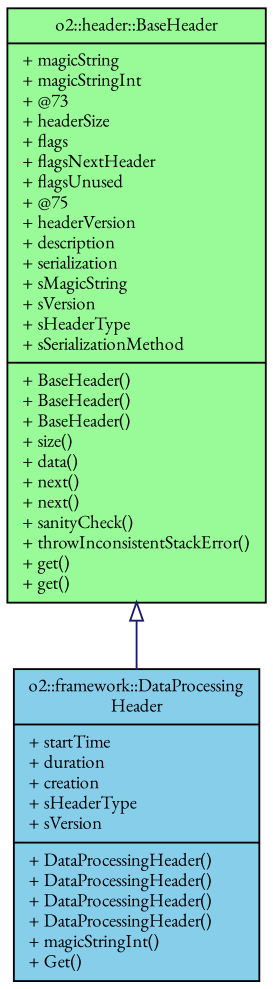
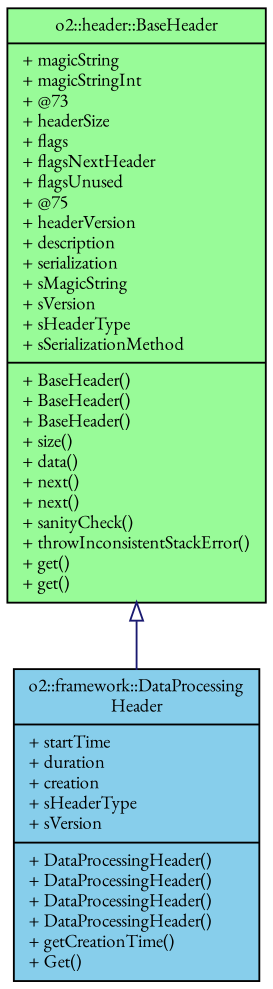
node "o2::framework::DataProcessing": text "+ magicStringInt()" -> "+ getCreationTime()"
